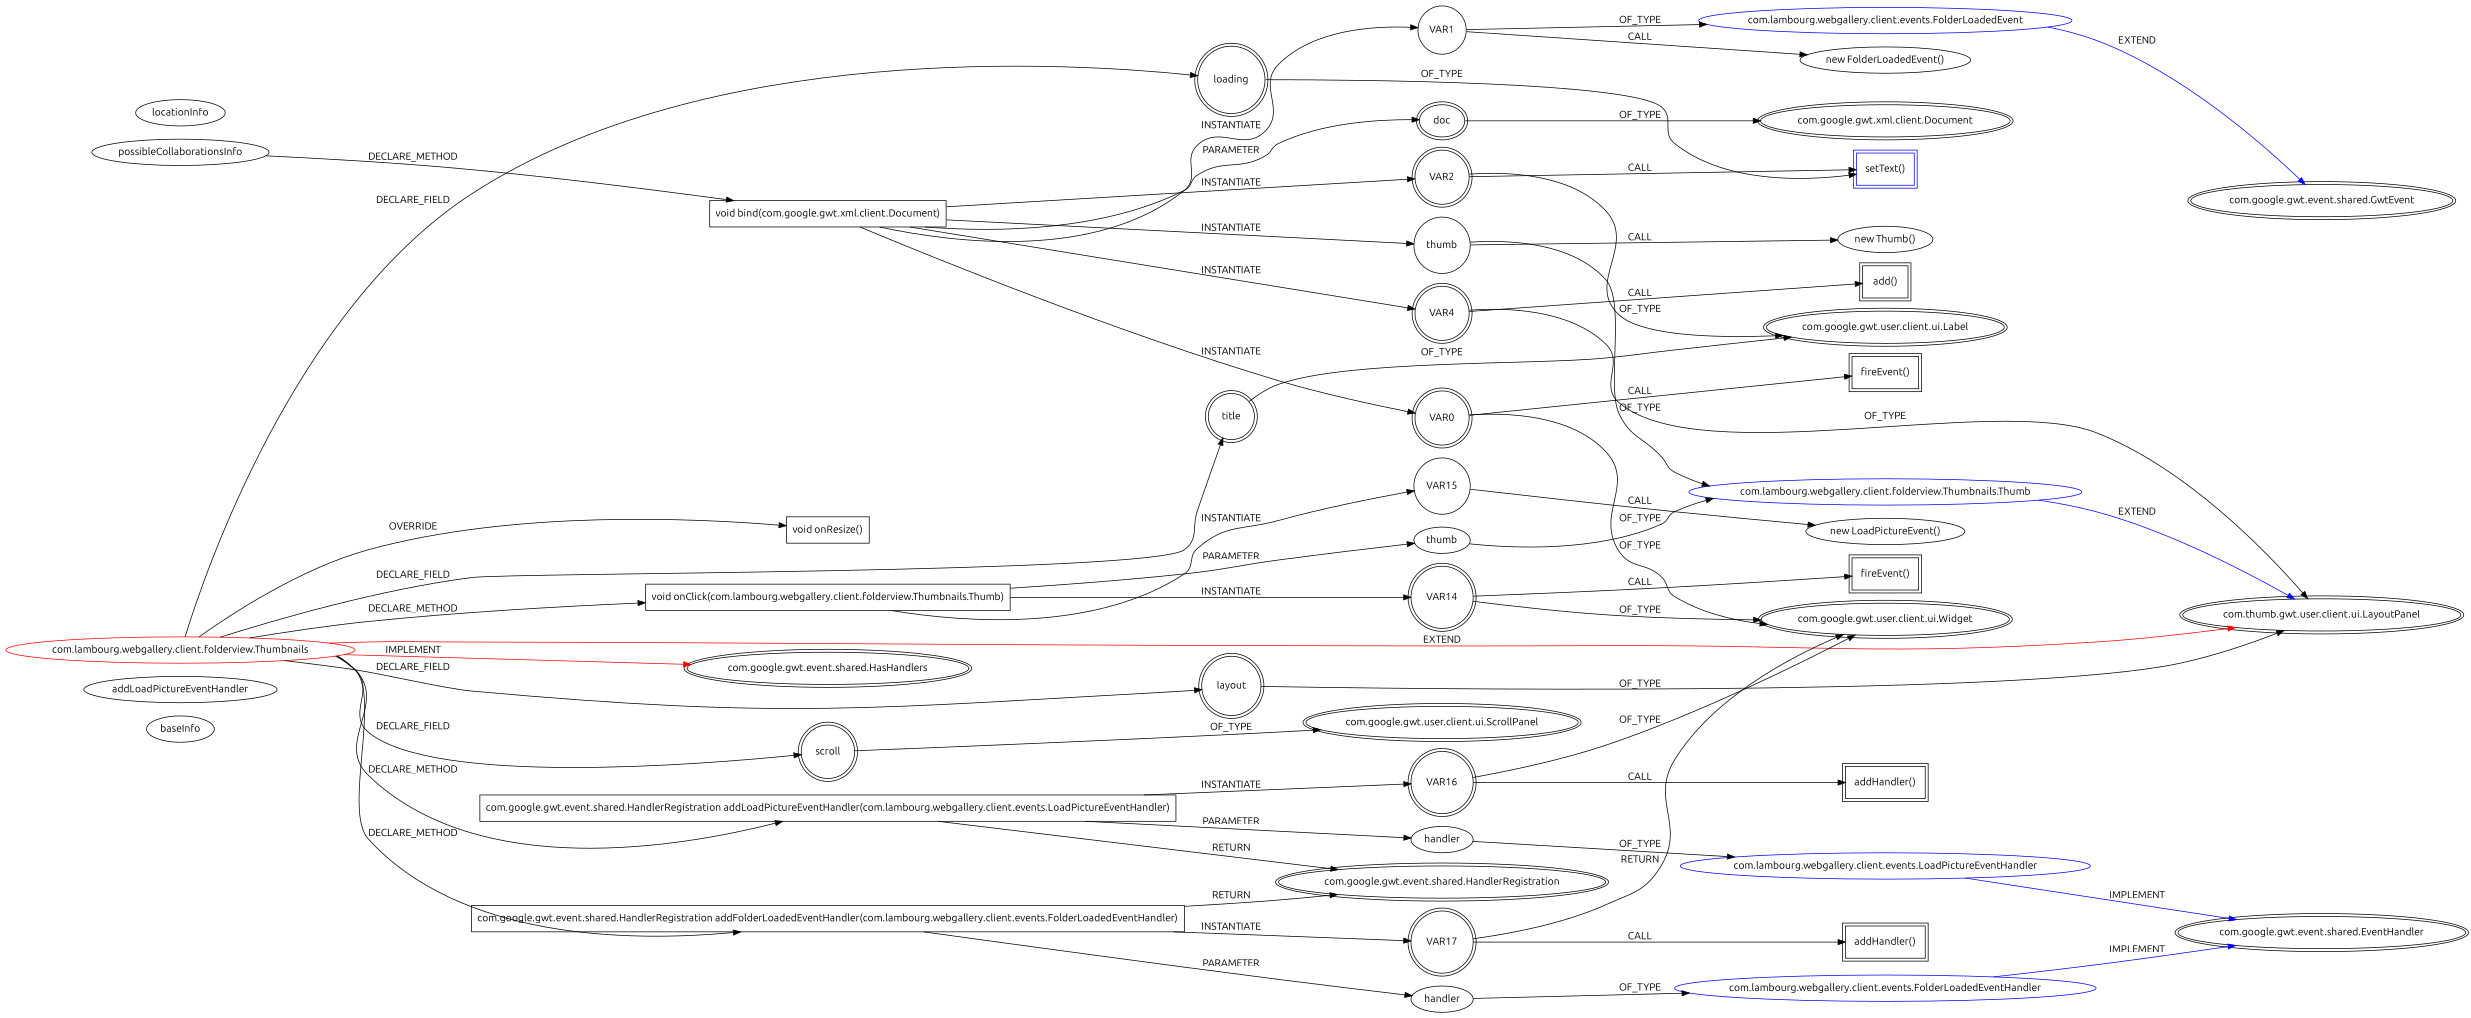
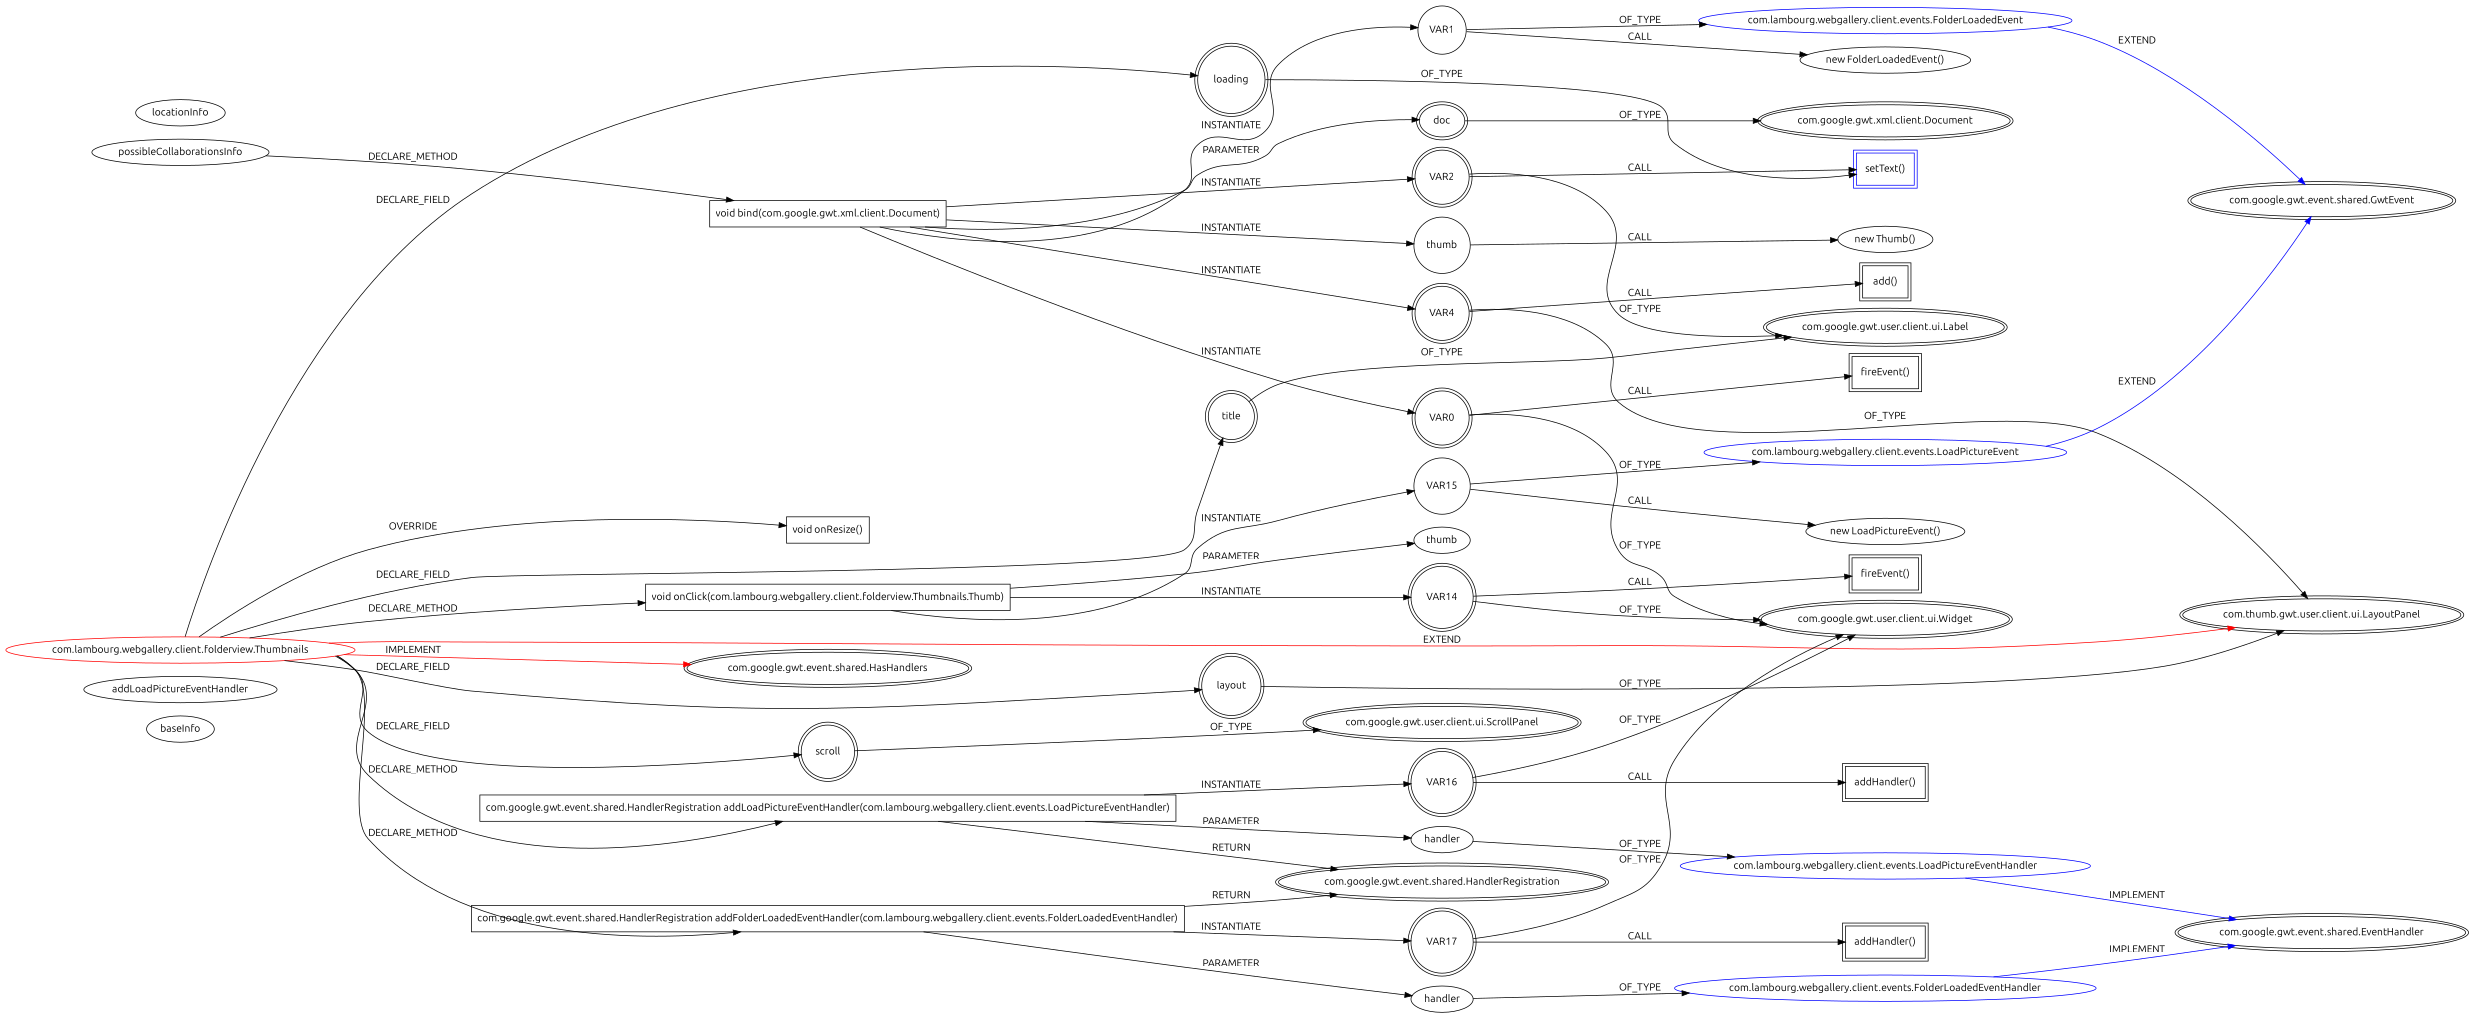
node "com.lambourg.webgallery.client.events.LoadPictureEvent": added
node "com.lambourg.webgallery.client.folderview.Thumbnails.Thumb": removed
edge "VAR17" -> "com.google.gwt.user.client.ui.Widget": label "RETURN" -> "OF_TYPE"
